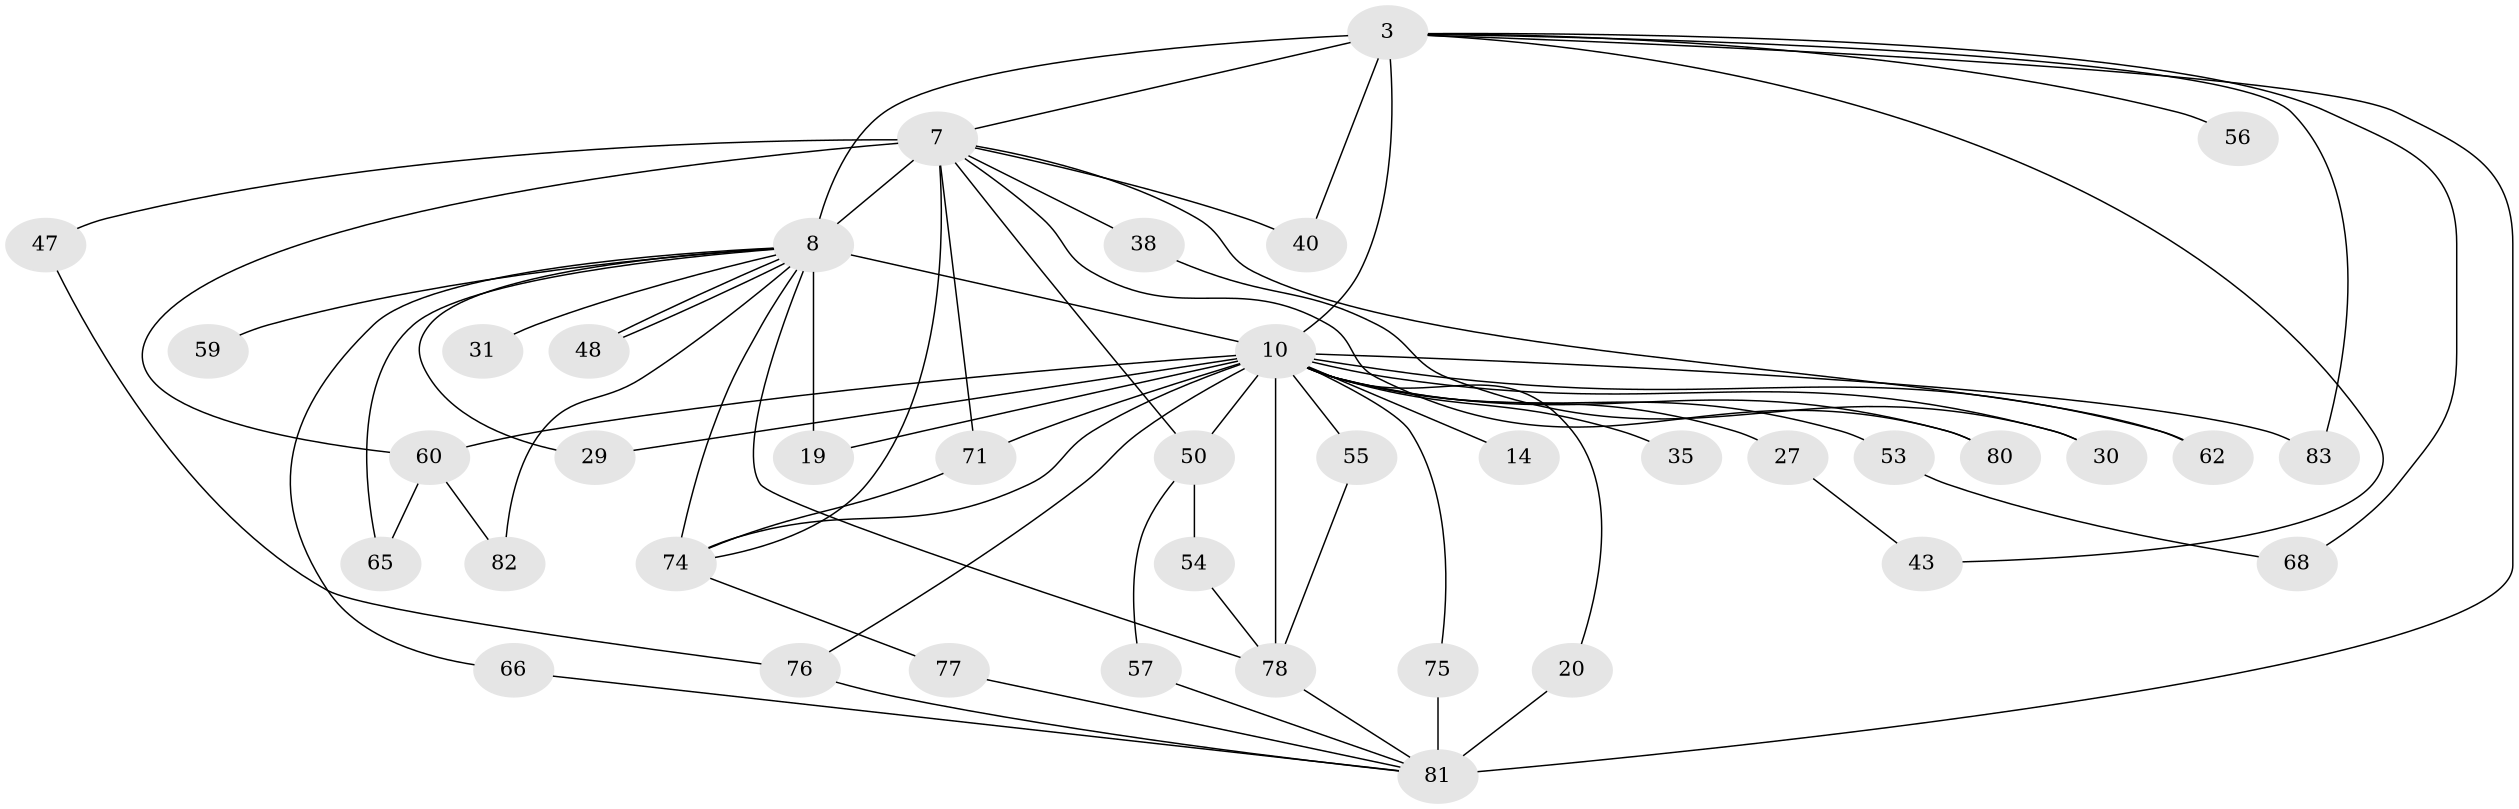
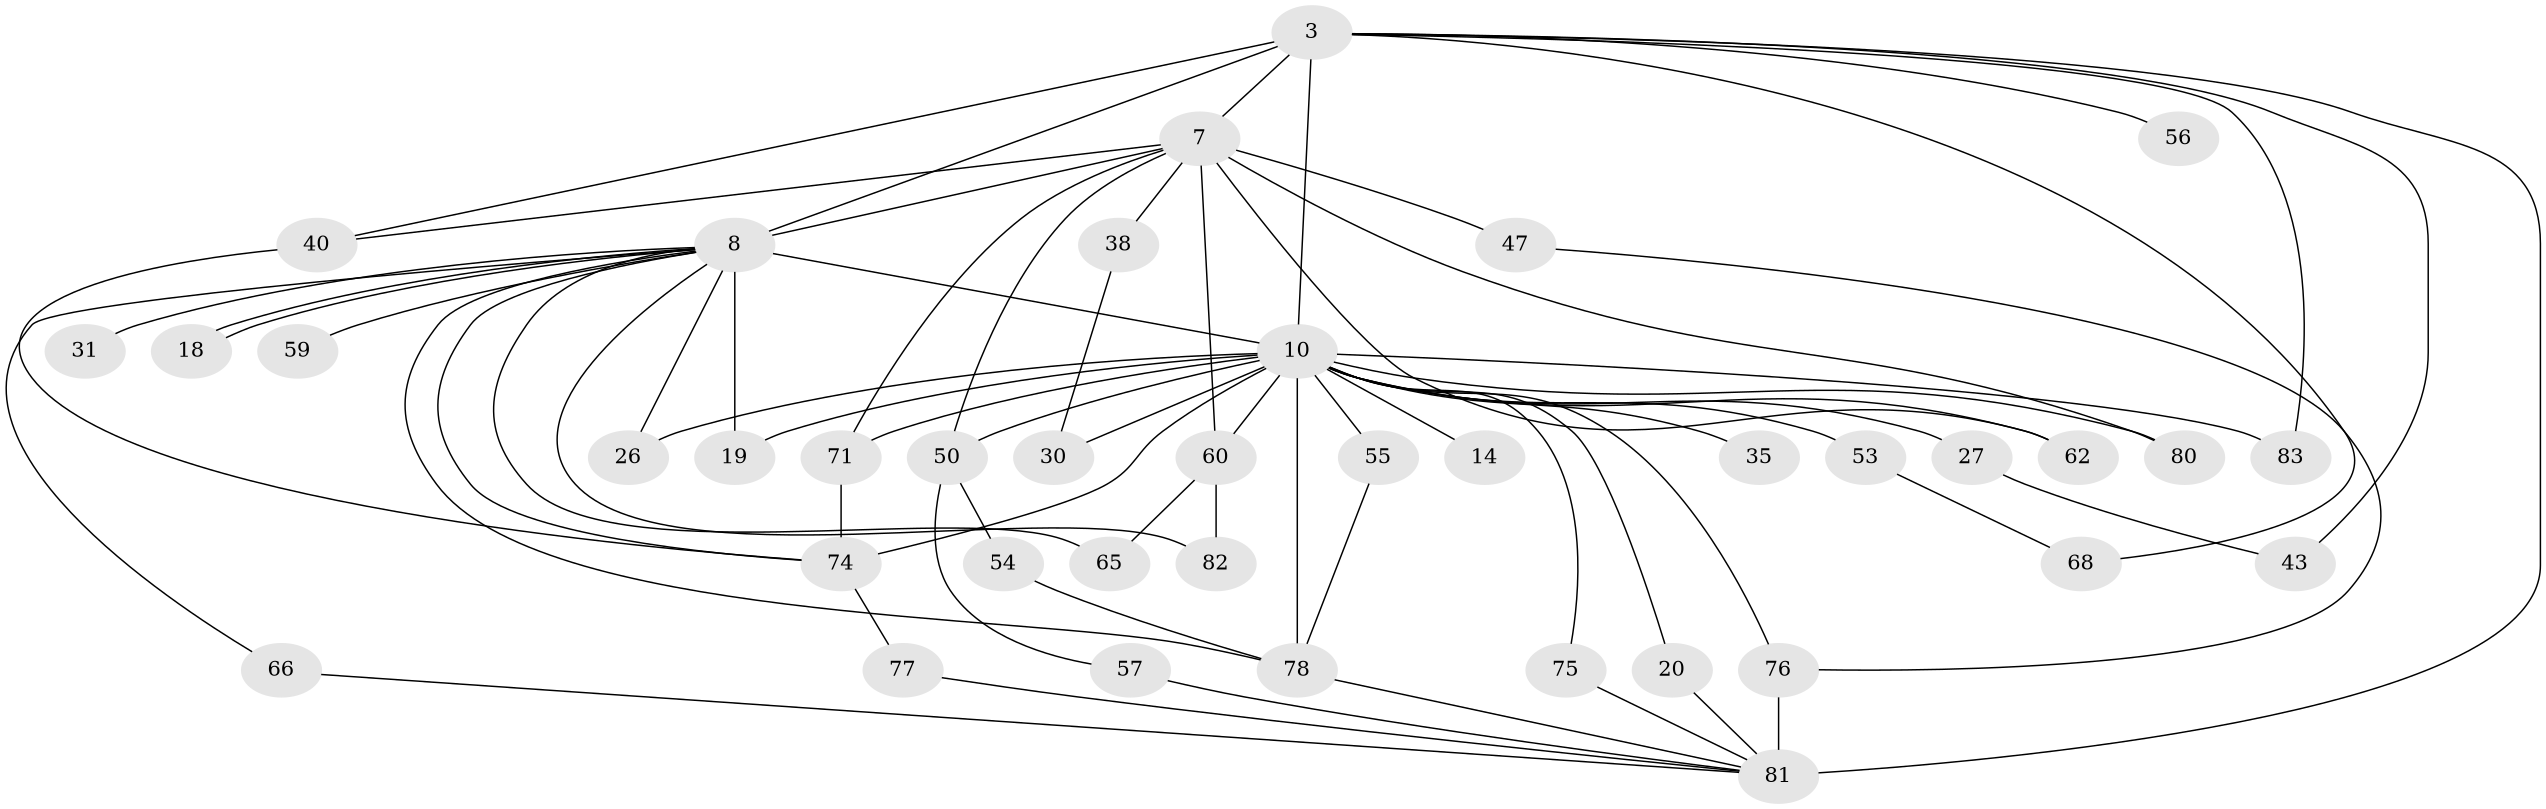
node "48": label "48" -> "18"
edge "7" -- "74": now "40" -- "74"
node "29": label "29" -> "26"
